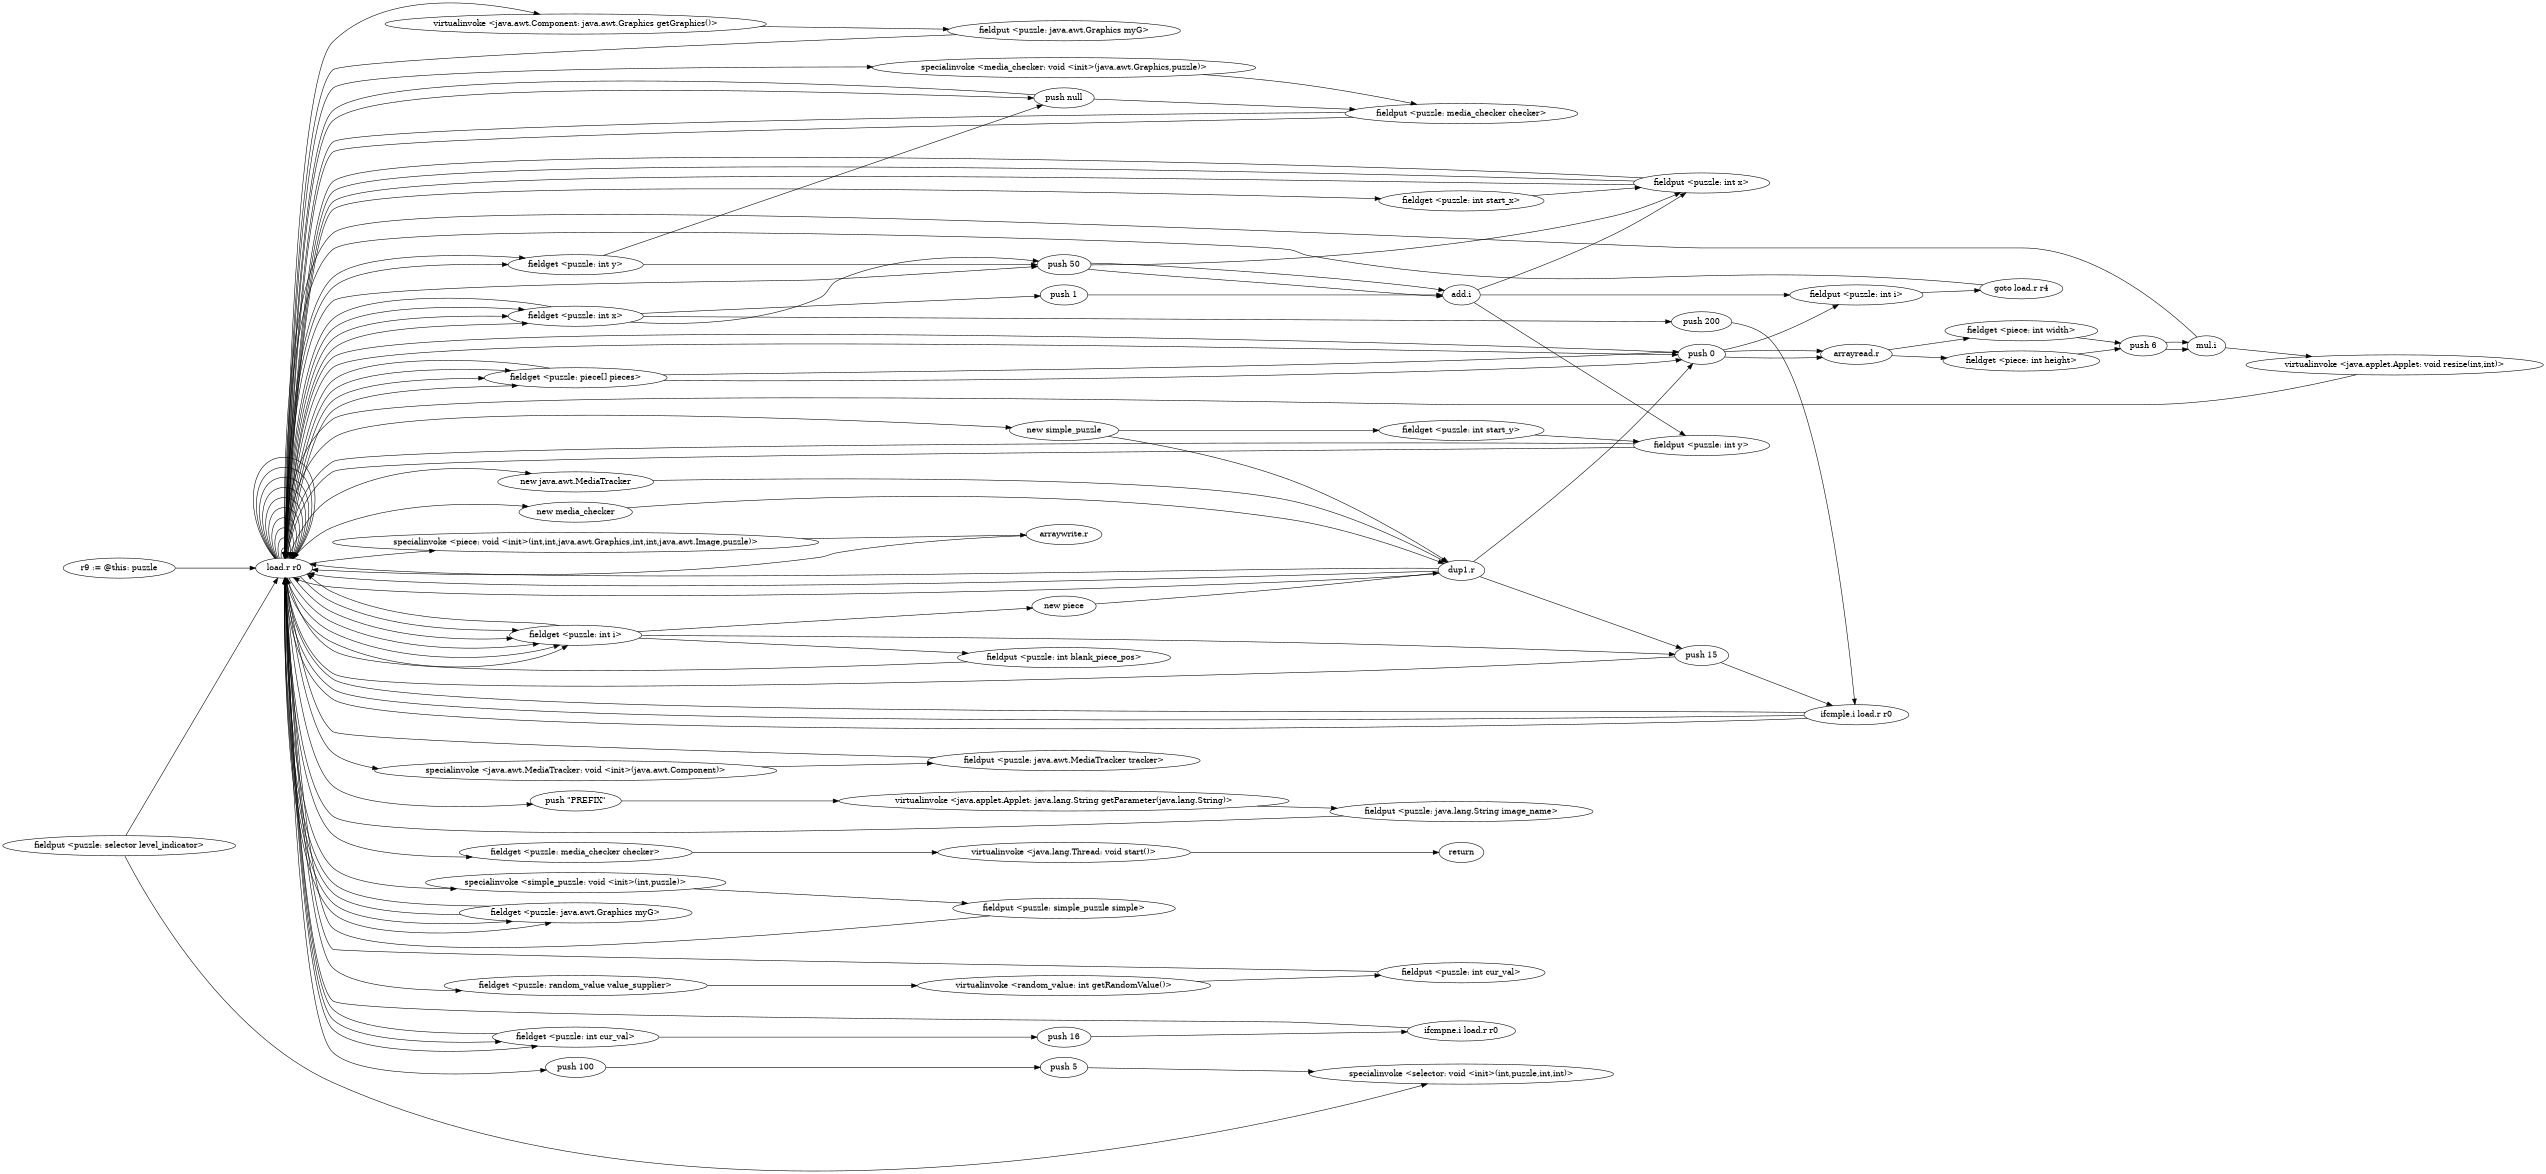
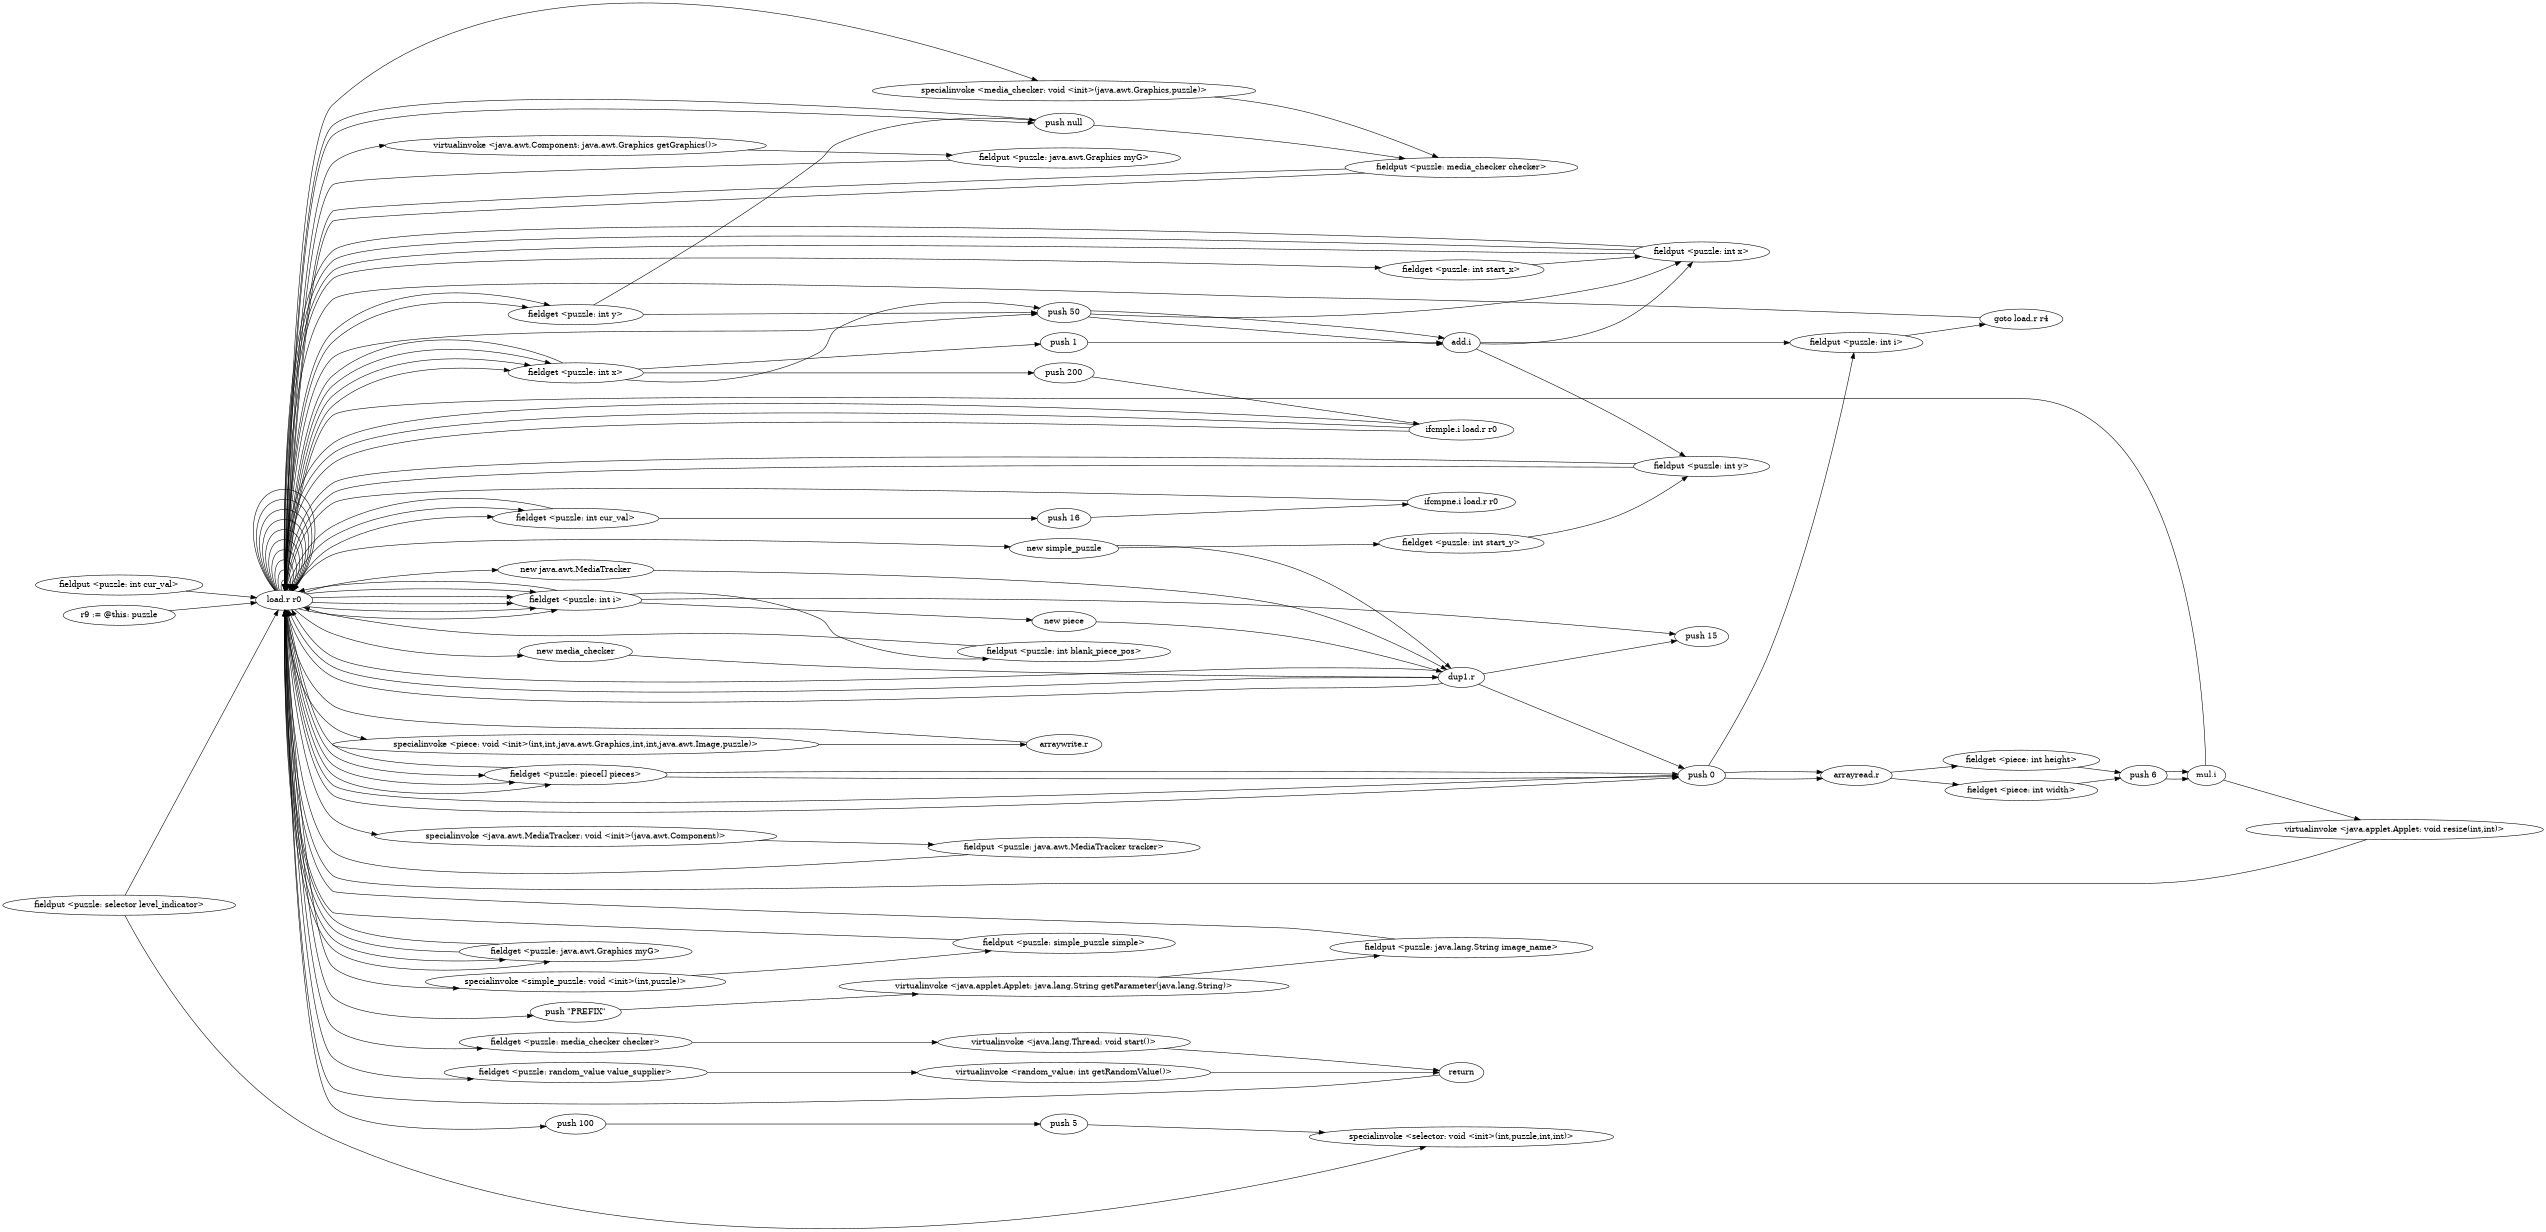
edge "push 15" -> "load.r r0": now "return" -> "load.r r0"
edge "push 15" -> "ifcmple.i load.r r0": removed
edge "virtualinvoke <random_value: int getRandomValue()>" -> "fieldput <puzzle: int cur_val>": now "virtualinvoke <random_value: int getRandomValue()>" -> "return"
